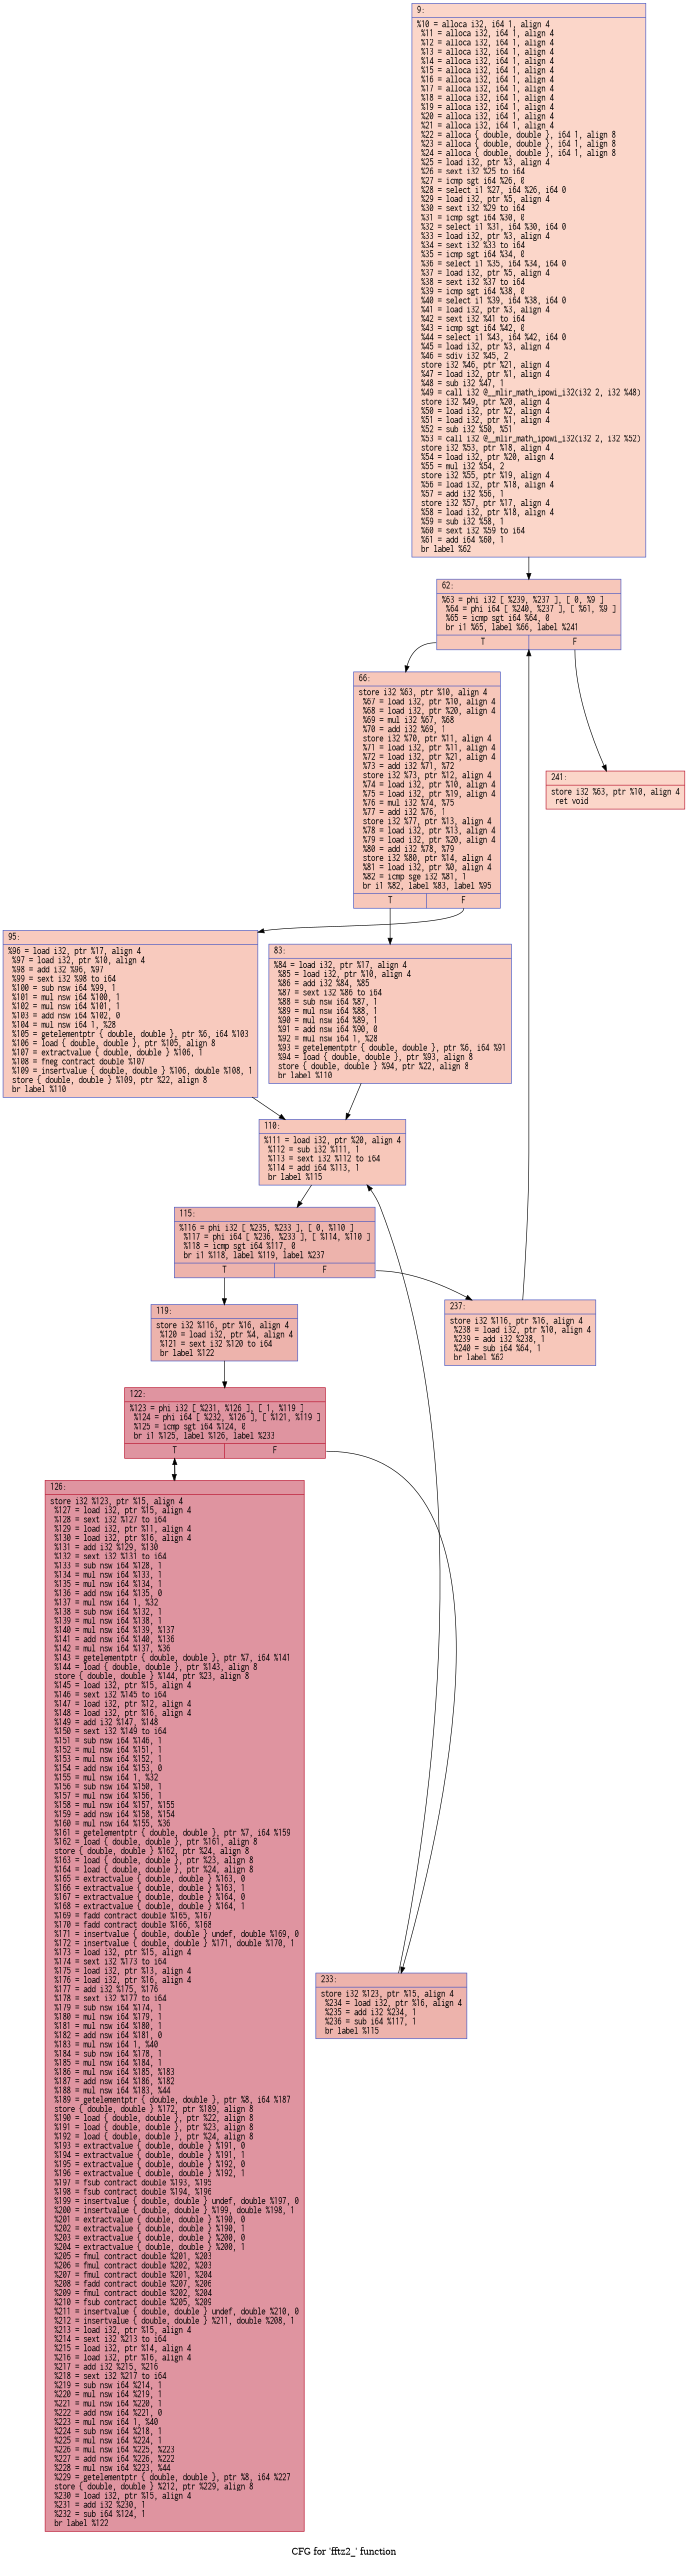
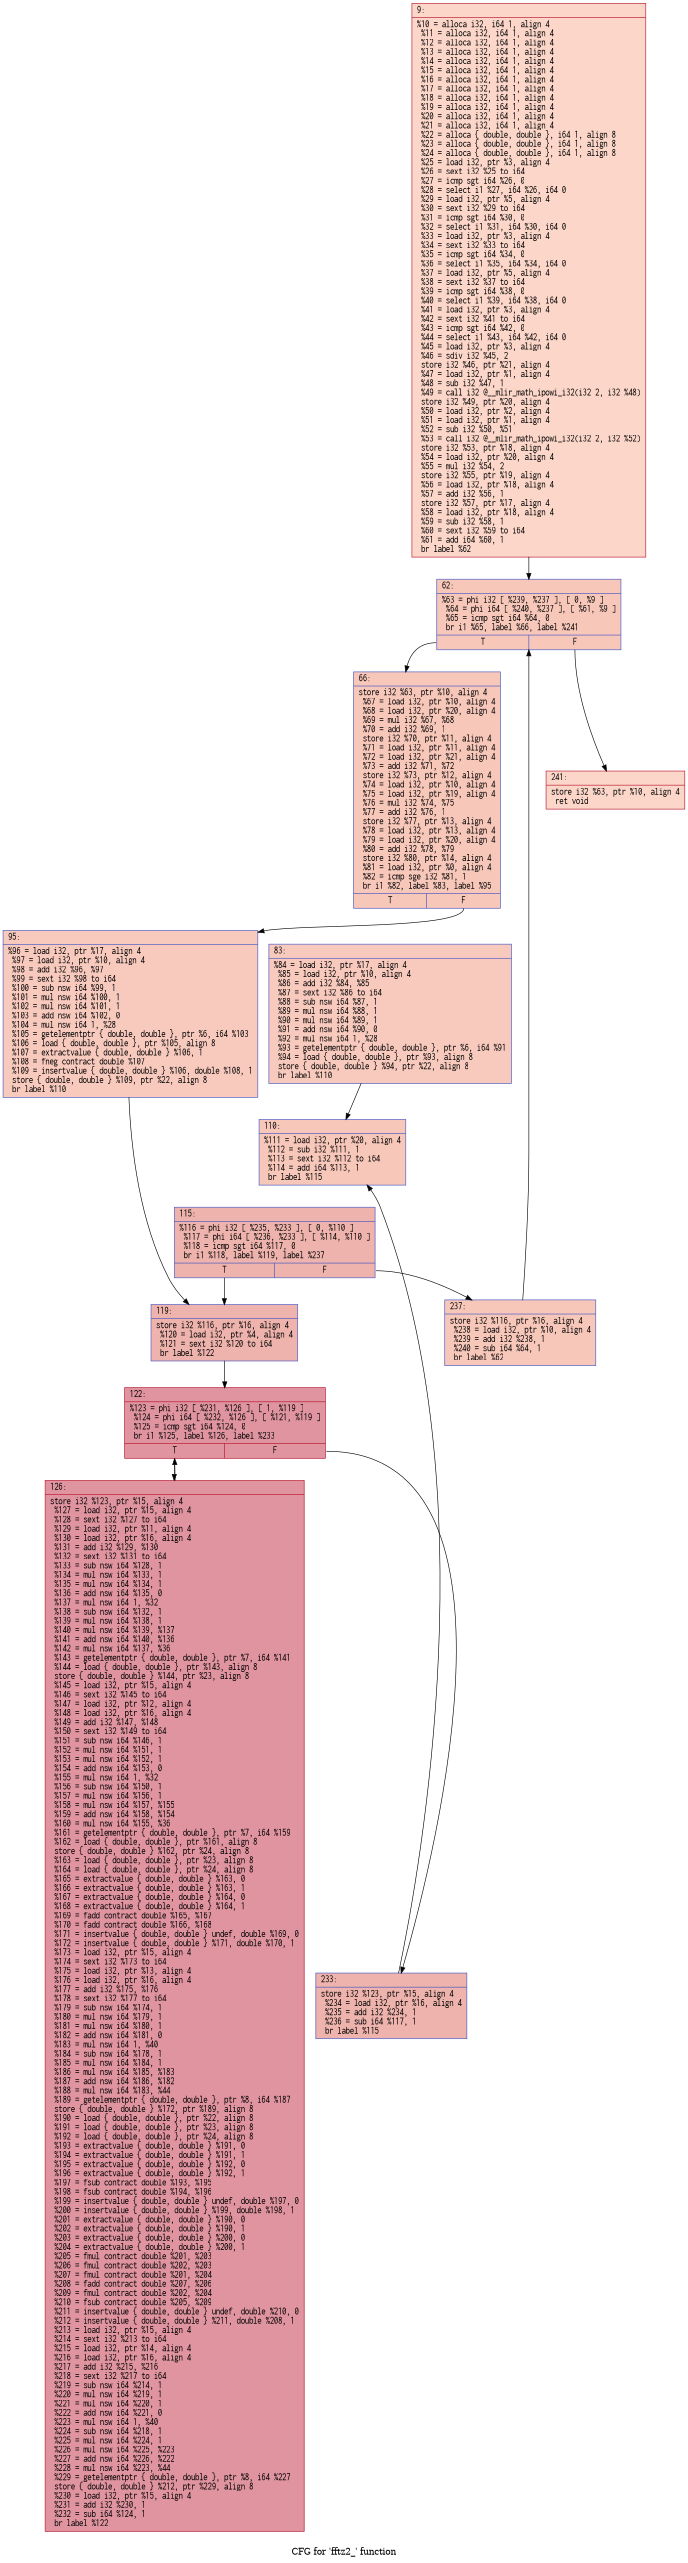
node "9:": color #3d50c3ff -> #b70d28ff
edge "66:" -> "83:": removed
edge "95:" -> "110:": now "95:" -> "119:"
edge "110:" -> "115:": removed
